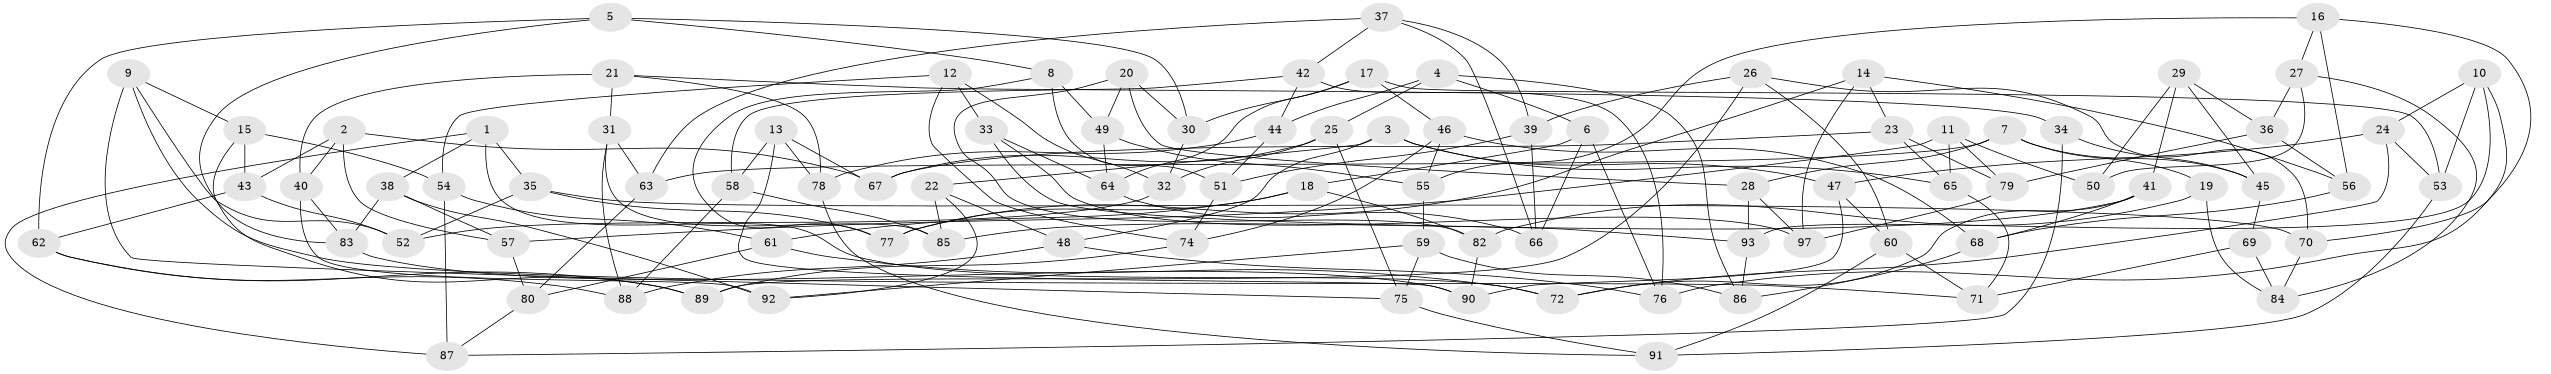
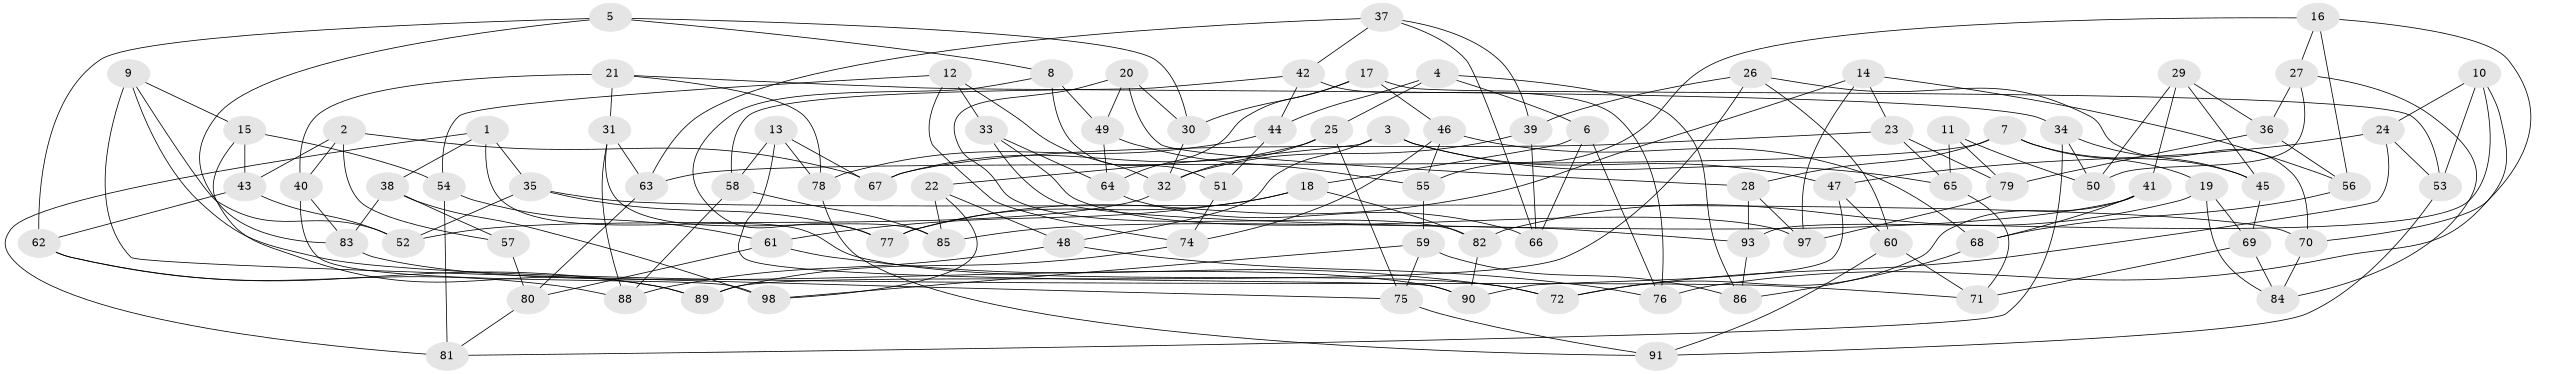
edge "39" -- "51": now "39" -- "32"
edge "34" -- "50": added
edge "11" -- "57": removed
edge "19" -- "69": added
node "92": label "92" -> "98"
node "87": label "87" -> "81"
